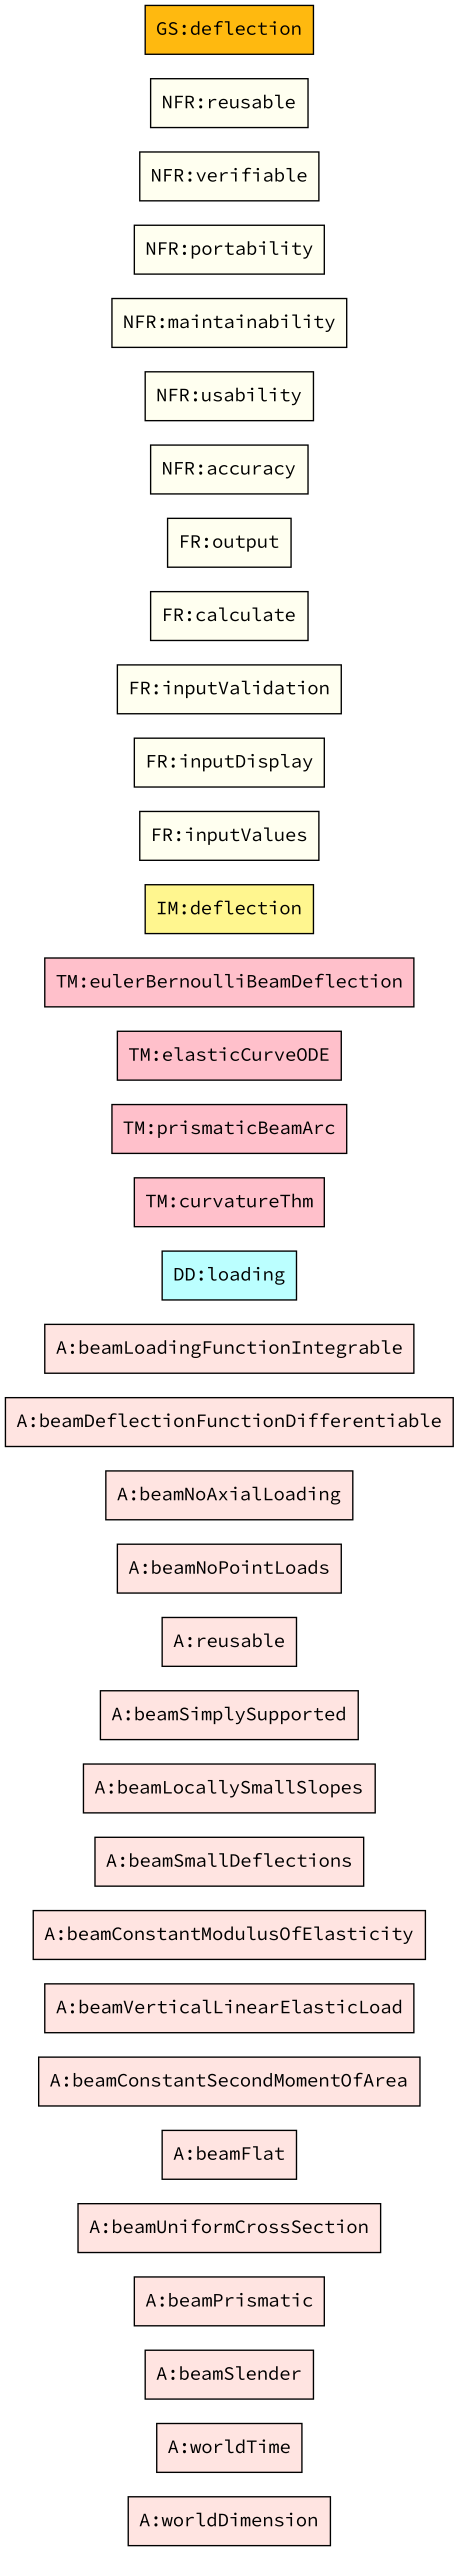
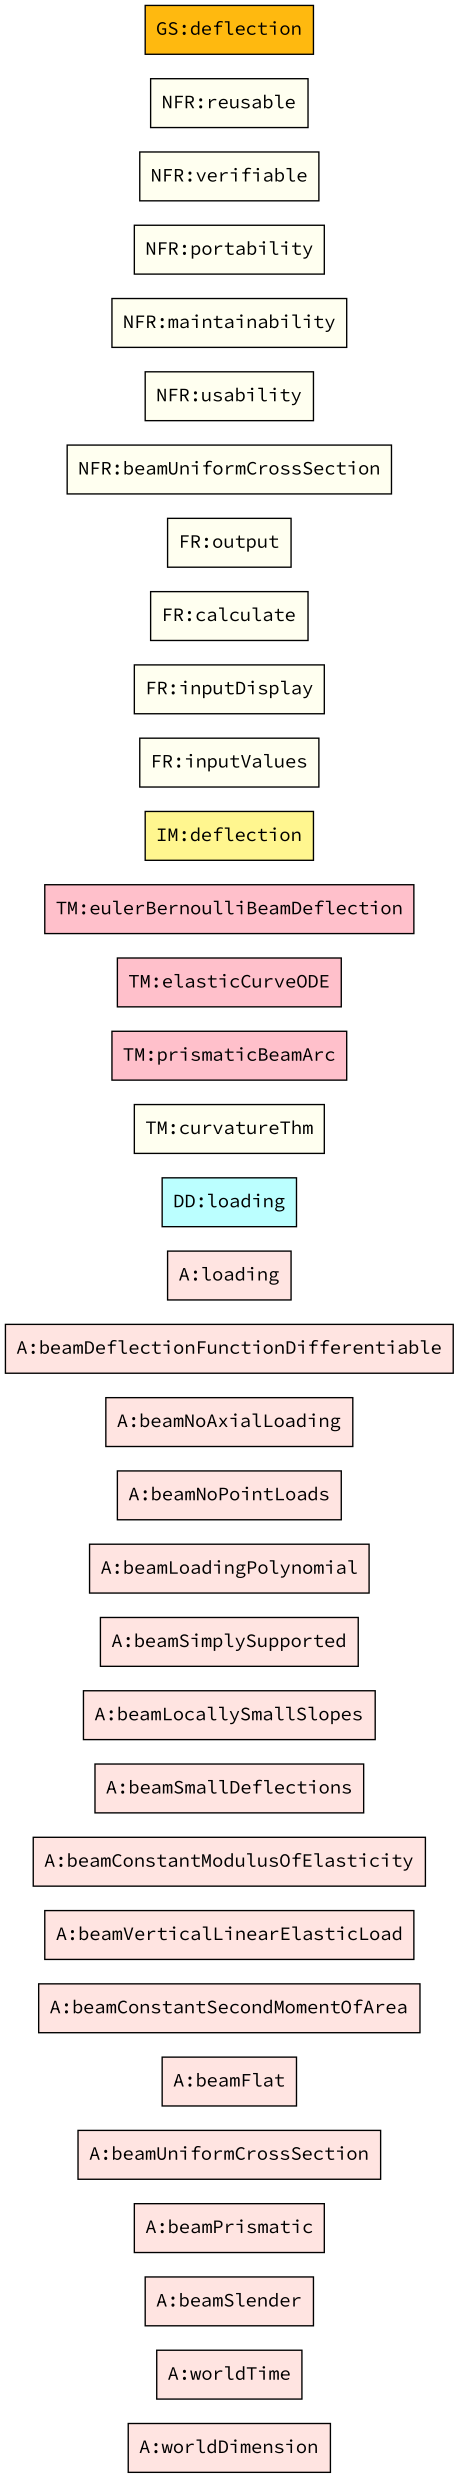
node "NFR:accuracy": label "NFR:accuracy" -> "NFR:beamUniformCrossSection"
node "FR:inputValidation": removed
node "TM:curvatureThm": fillcolor pink -> ivory
node "A:beamLoadingFunctionIntegrable": label "A:beamLoadingFunctionIntegrable" -> "A:loading"
node "A:reusable": label "A:reusable" -> "A:beamLoadingPolynomial"
